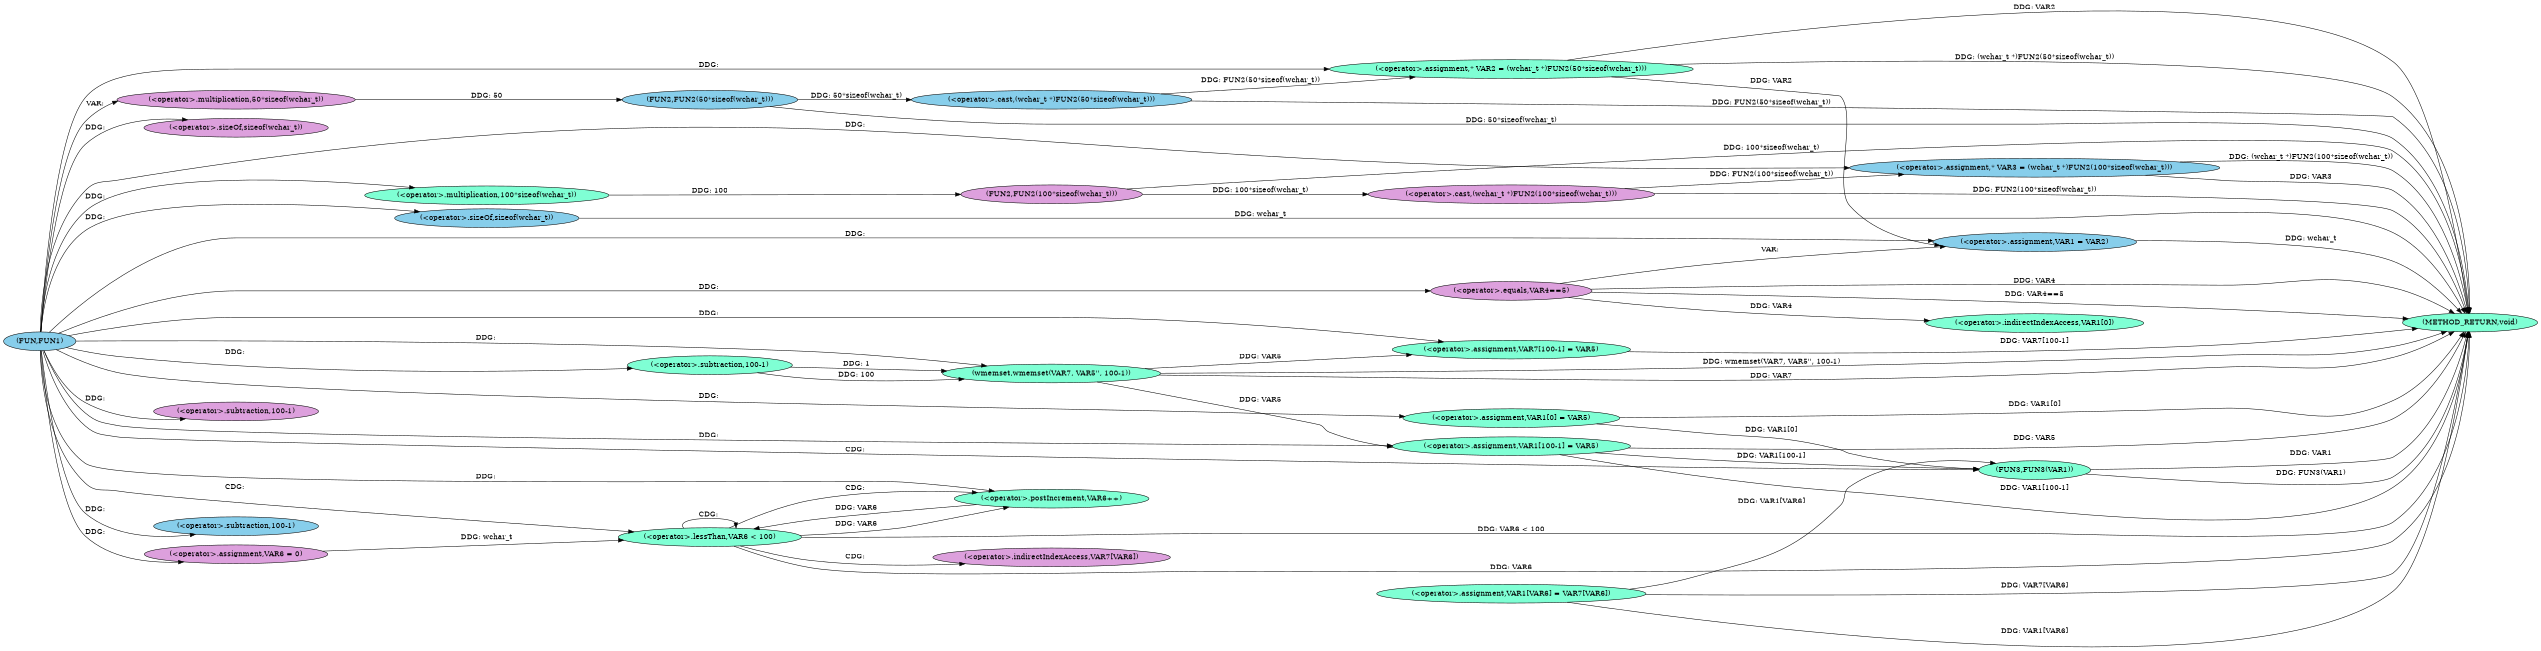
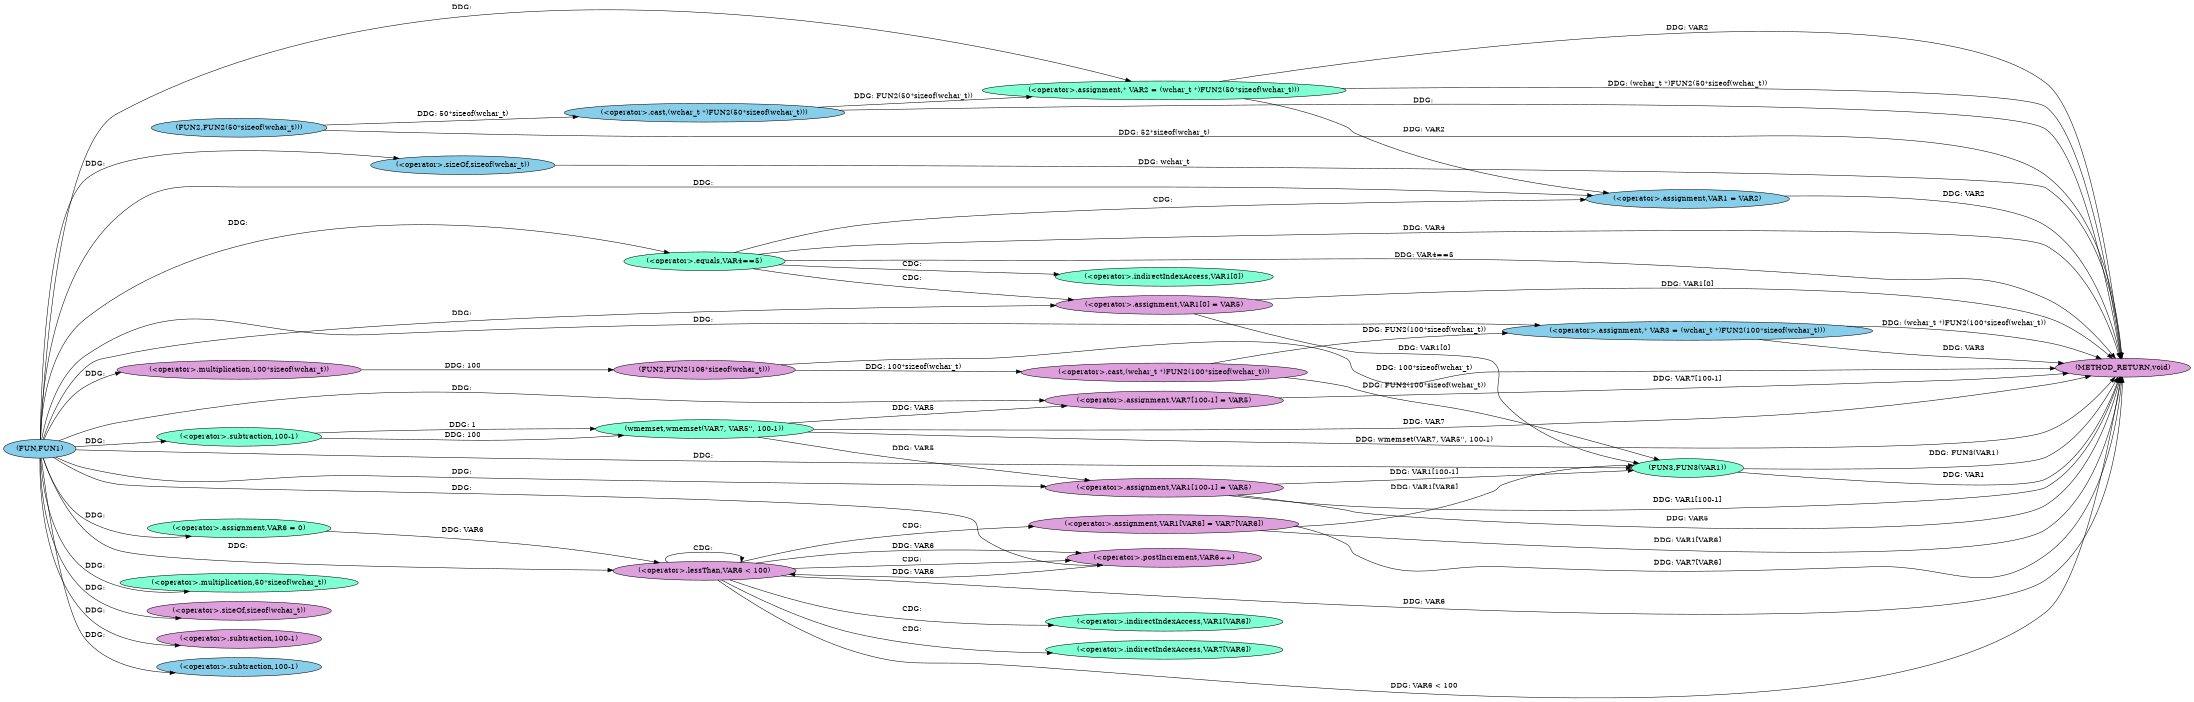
node "(<operator>.multiplication,50*sizeof(wchar_t))": fillcolor plum -> aquamarine
edge "(<operator>.multiplication,50*sizeof(wchar_t))" -> "(FUN2,FUN2(50*sizeof(wchar_t)))": removed, label "DDG: 50"
edge "(<operator>.cast,(wchar_t *)FUN2(50*sizeof(wchar_t)))" -> "(METHOD_RETURN,void)": label "DDG: FUN2(50*sizeof(wchar_t))" -> "DDG: "
edge "(FUN,FUN1)" -> "(<operator>.multiplication,50*sizeof(wchar_t))": label "VAR: " -> "DDG: "
edge "(FUN2,FUN2(50*sizeof(wchar_t)))" -> "(METHOD_RETURN,void)": label "DDG: 50*sizeof(wchar_t)" -> "DDG: 52*sizeof(wchar_t)"
node "(FUN2,FUN2(100*sizeof(wchar_t)))": label "(FUN2,FUN2(100*sizeof(wchar_t)))" -> "(FUN2,FUN2(106*sizeof(wchar_t)))"
node "(<operator>.multiplication,100*sizeof(wchar_t))": fillcolor aquamarine -> plum
edge "(<operator>.cast,(wchar_t *)FUN2(100*sizeof(wchar_t)))" -> "(METHOD_RETURN,void)": now "(<operator>.cast,(wchar_t *)FUN2(100*sizeof(wchar_t)))" -> "(FUN3,FUN3(VAR1))"
edge "(<operator>.assignment,VAR1 = VAR2)" -> "(METHOD_RETURN,void)": label "DDG: wchar_t" -> "DDG: VAR2"
edge "(<operator>.equals,VAR4==5)" -> "(<operator>.assignment,VAR1 = VAR2)": label "VAR: " -> "CDG: "
edge "(<operator>.equals,VAR4==5)" -> "(<operator>.assignment,VAR1[0] = VAR5)": added, label "CDG:"
node "(<operator>.equals,VAR4==5)": fillcolor plum -> aquamarine
edge "(<operator>.equals,VAR4==5)" -> "(<operator>.indirectIndexAccess,VAR1[0])": label "DDG: VAR4" -> "CDG: "
node "(METHOD_RETURN,void)": fillcolor aquamarine -> plum
edge "(FUN,FUN1)" -> "(wmemset,wmemset(VAR7, VAR5'', 100-1))": removed, label "DDG:"
node "(<operator>.assignment,VAR7[100-1] = VAR5)": fillcolor aquamarine -> plum
node "(<operator>.assignment,VAR1[0] = VAR5)": fillcolor aquamarine -> plum
node "(<operator>.assignment,VAR1[100-1] = VAR5)": fillcolor aquamarine -> plum
edge "(FUN,FUN1)" -> "(FUN3,FUN3(VAR1))": label "CDG: " -> "DDG: "
edge "(FUN,FUN1)" -> "(<operator>.lessThan,VAR6 < 100)": label "CDG: " -> "DDG: "
node "(<operator>.postIncrement,VAR6++)": fillcolor aquamarine -> plum
edge "(<operator>.assignment,VAR6 = 0)" -> "(<operator>.lessThan,VAR6 < 100)": label "DDG: wchar_t" -> "DDG: VAR6"
node "(<operator>.lessThan,VAR6 < 100)": fillcolor aquamarine -> plum
edge "(<operator>.lessThan,VAR6 < 100)" -> "(<operator>.assignment,VAR1[VAR6] = VAR7[VAR6])": added, label "CDG:"
node "(<operator>.assignment,VAR6 = 0)": fillcolor plum -> aquamarine
node "(<operator>.indirectIndexAccess,VAR7[VAR6])": fillcolor plum -> aquamarine
node "(<operator>.assignment,VAR1[VAR6] = VAR7[VAR6])": fillcolor aquamarine -> plum
node "(<operator>.indirectIndexAccess,VAR1[VAR6])": added
